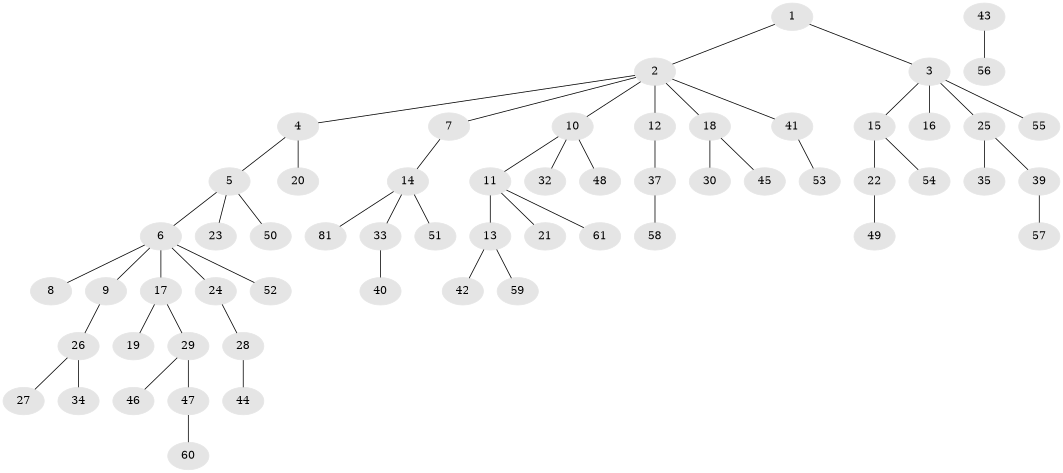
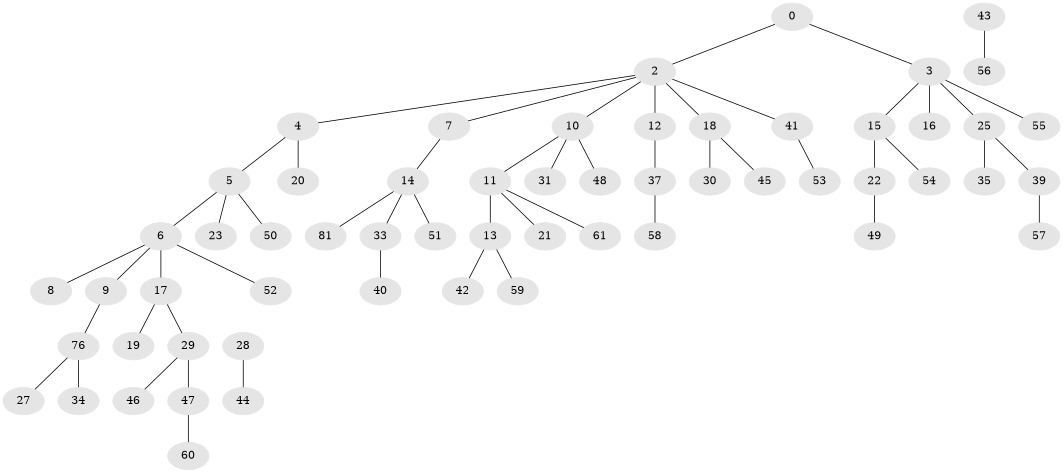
node "1": label "1" -> "0"
node "32": label "32" -> "31"
node "24": removed
node "26": label "26" -> "76"
